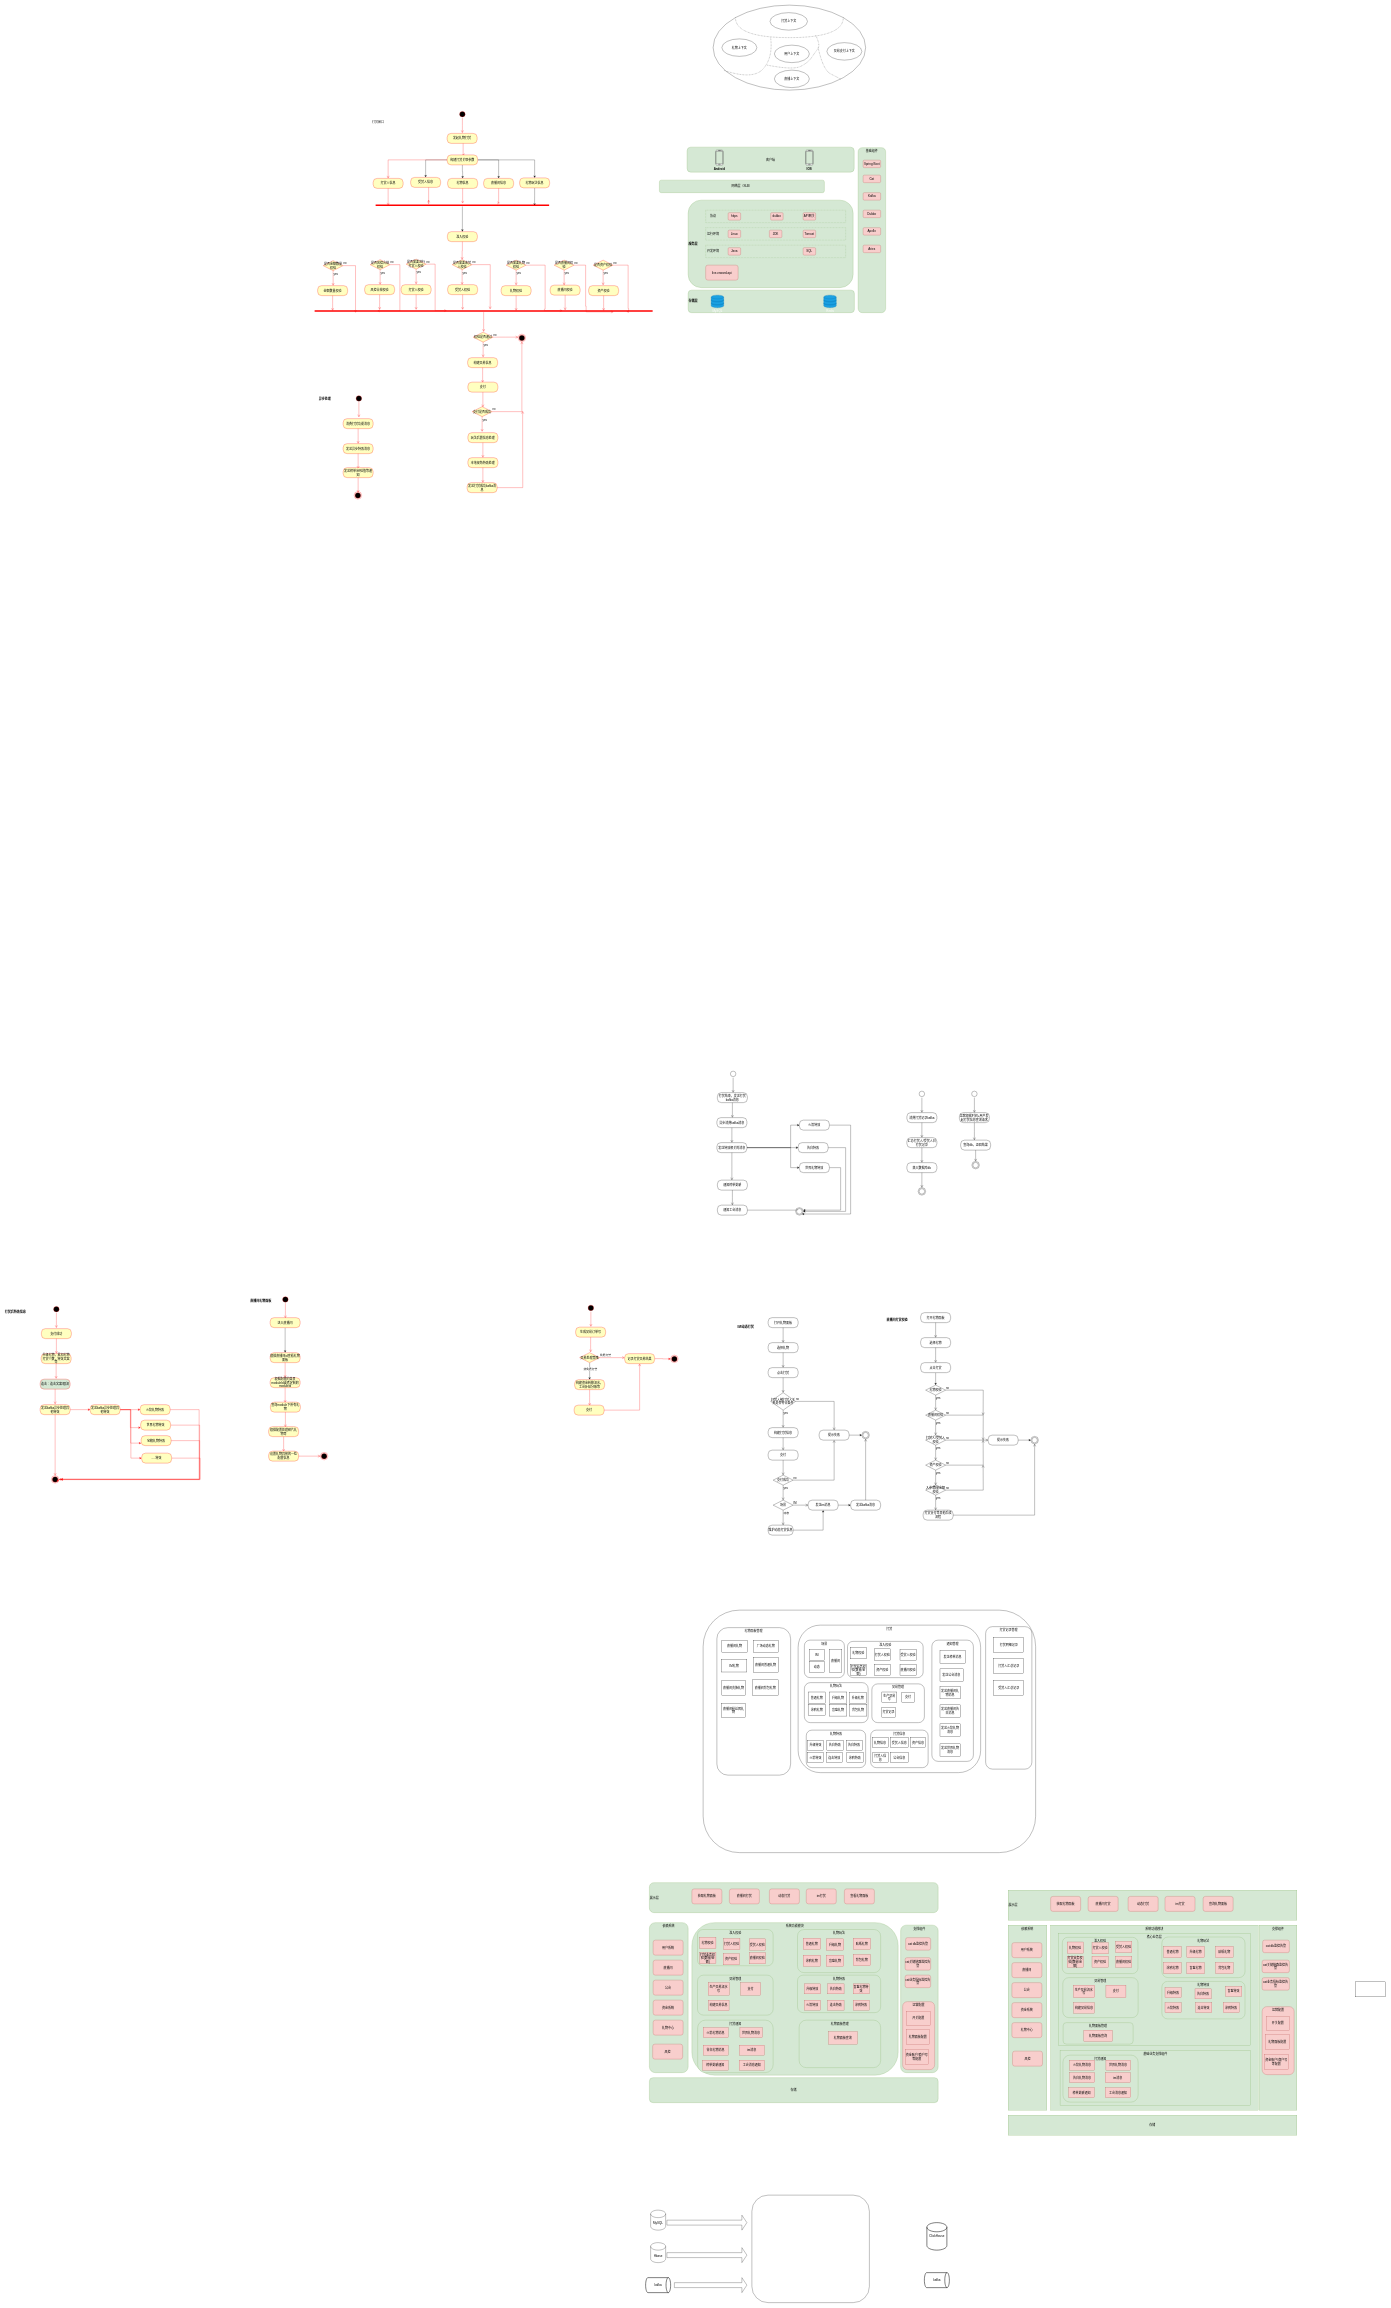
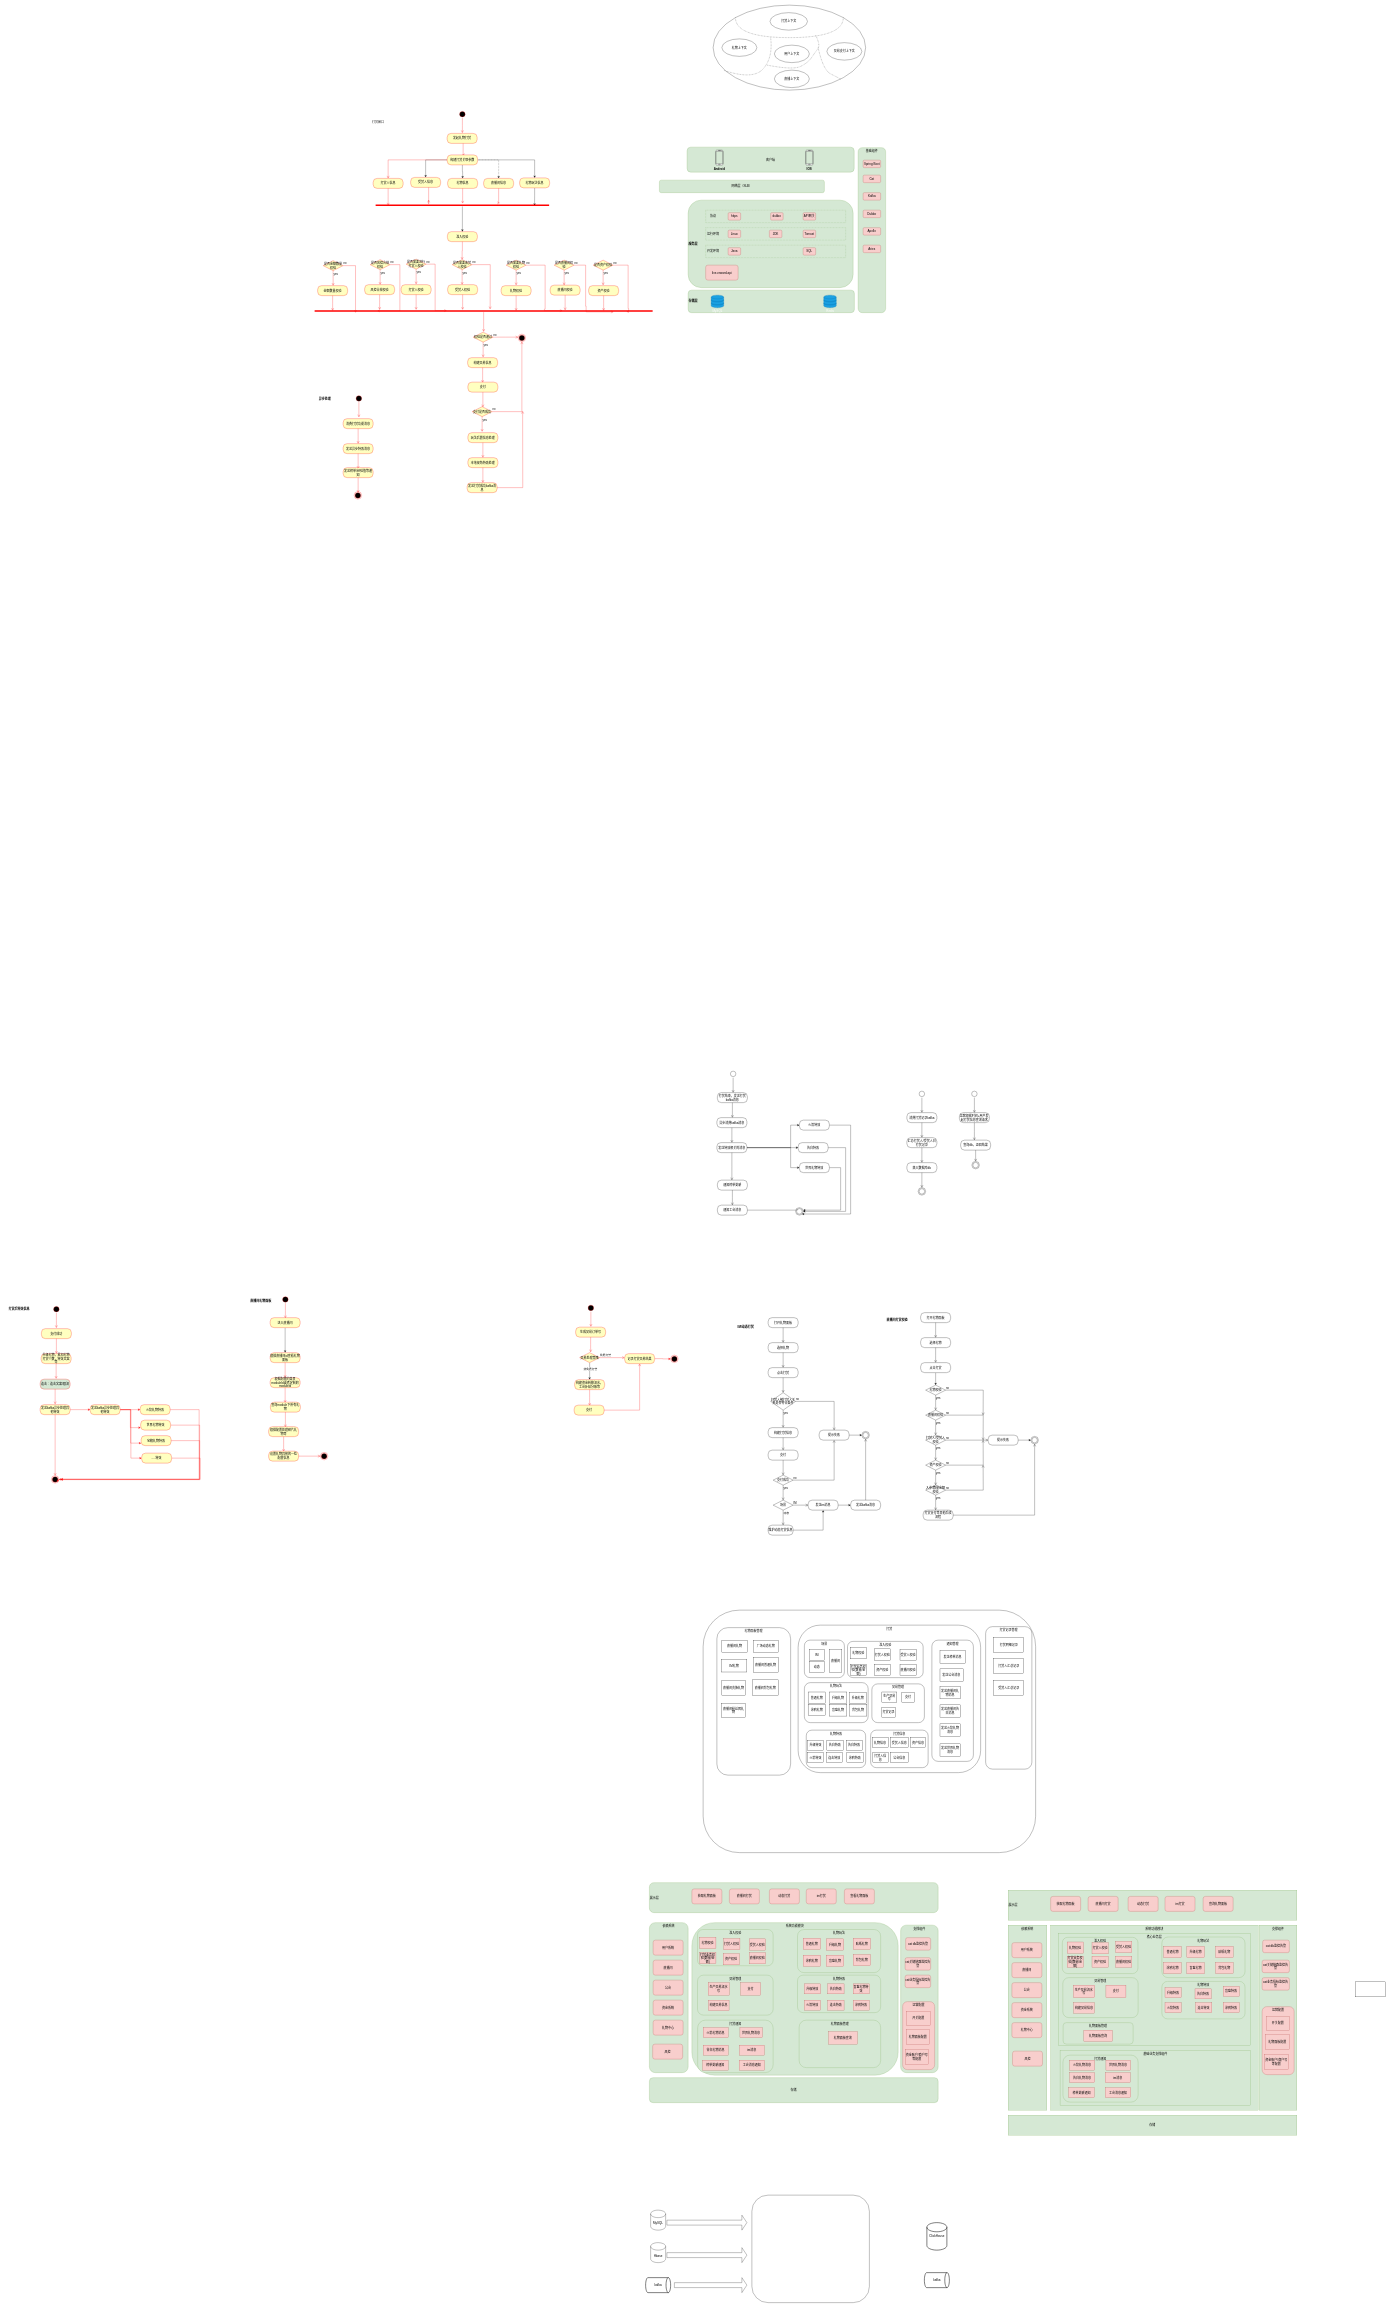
edge "构建打赏关联参数" -> "直播间信息": style solid -> dashed
node "打赏后特效信息": moved (15, 1312) -> (19, 1309)
node "盲盒特效": moved (1234, 1991) -> (1231, 1991)
